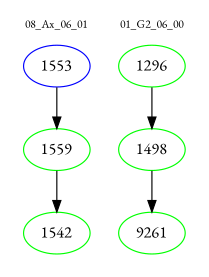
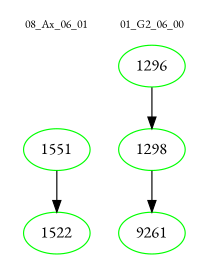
node "1553": removed
node "1559": label "1559" -> "1551"
node "1498": label "1498" -> "1298"
node "1542": label "1542" -> "1522"
